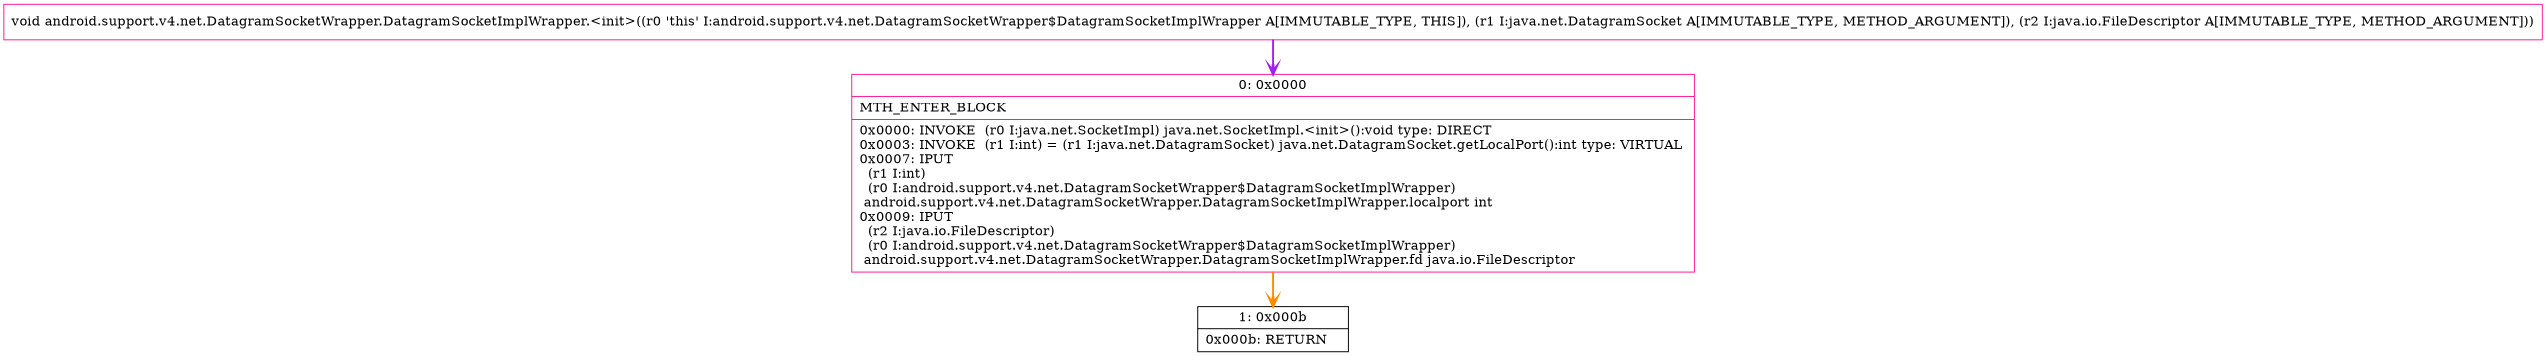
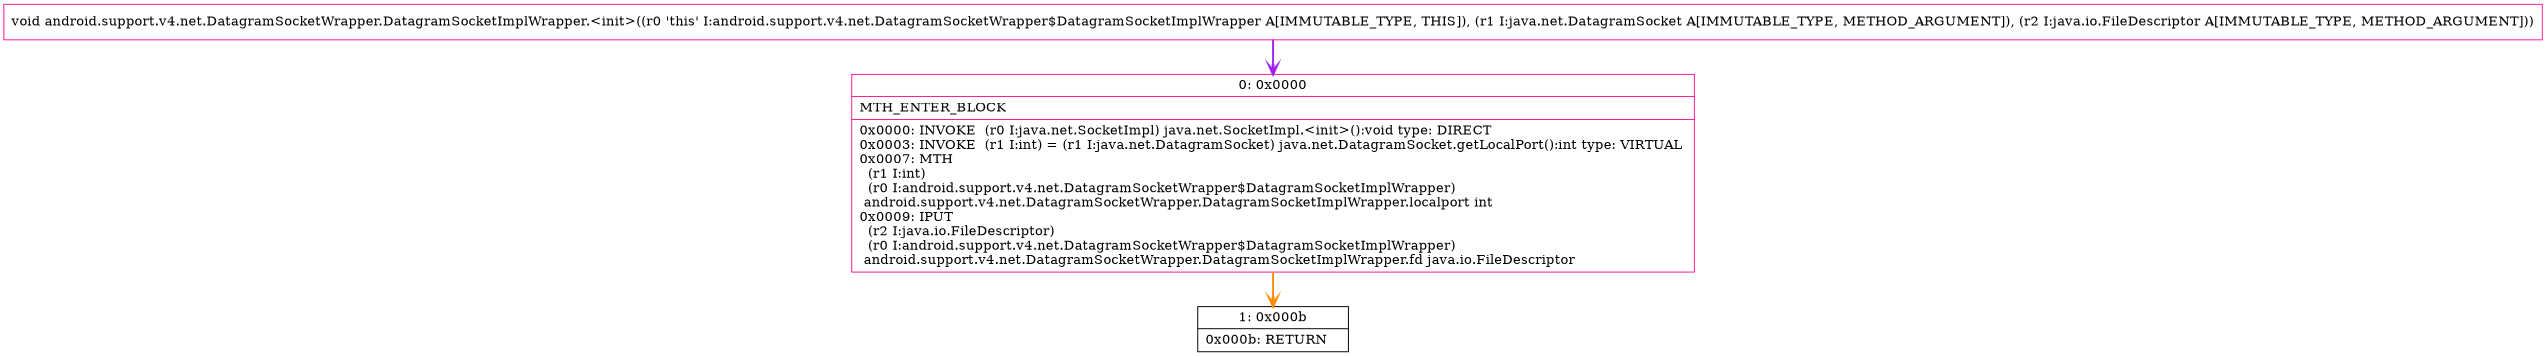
node "0: 0x0000": text "0x0007: IPUT" -> "0x0007: MTH"
